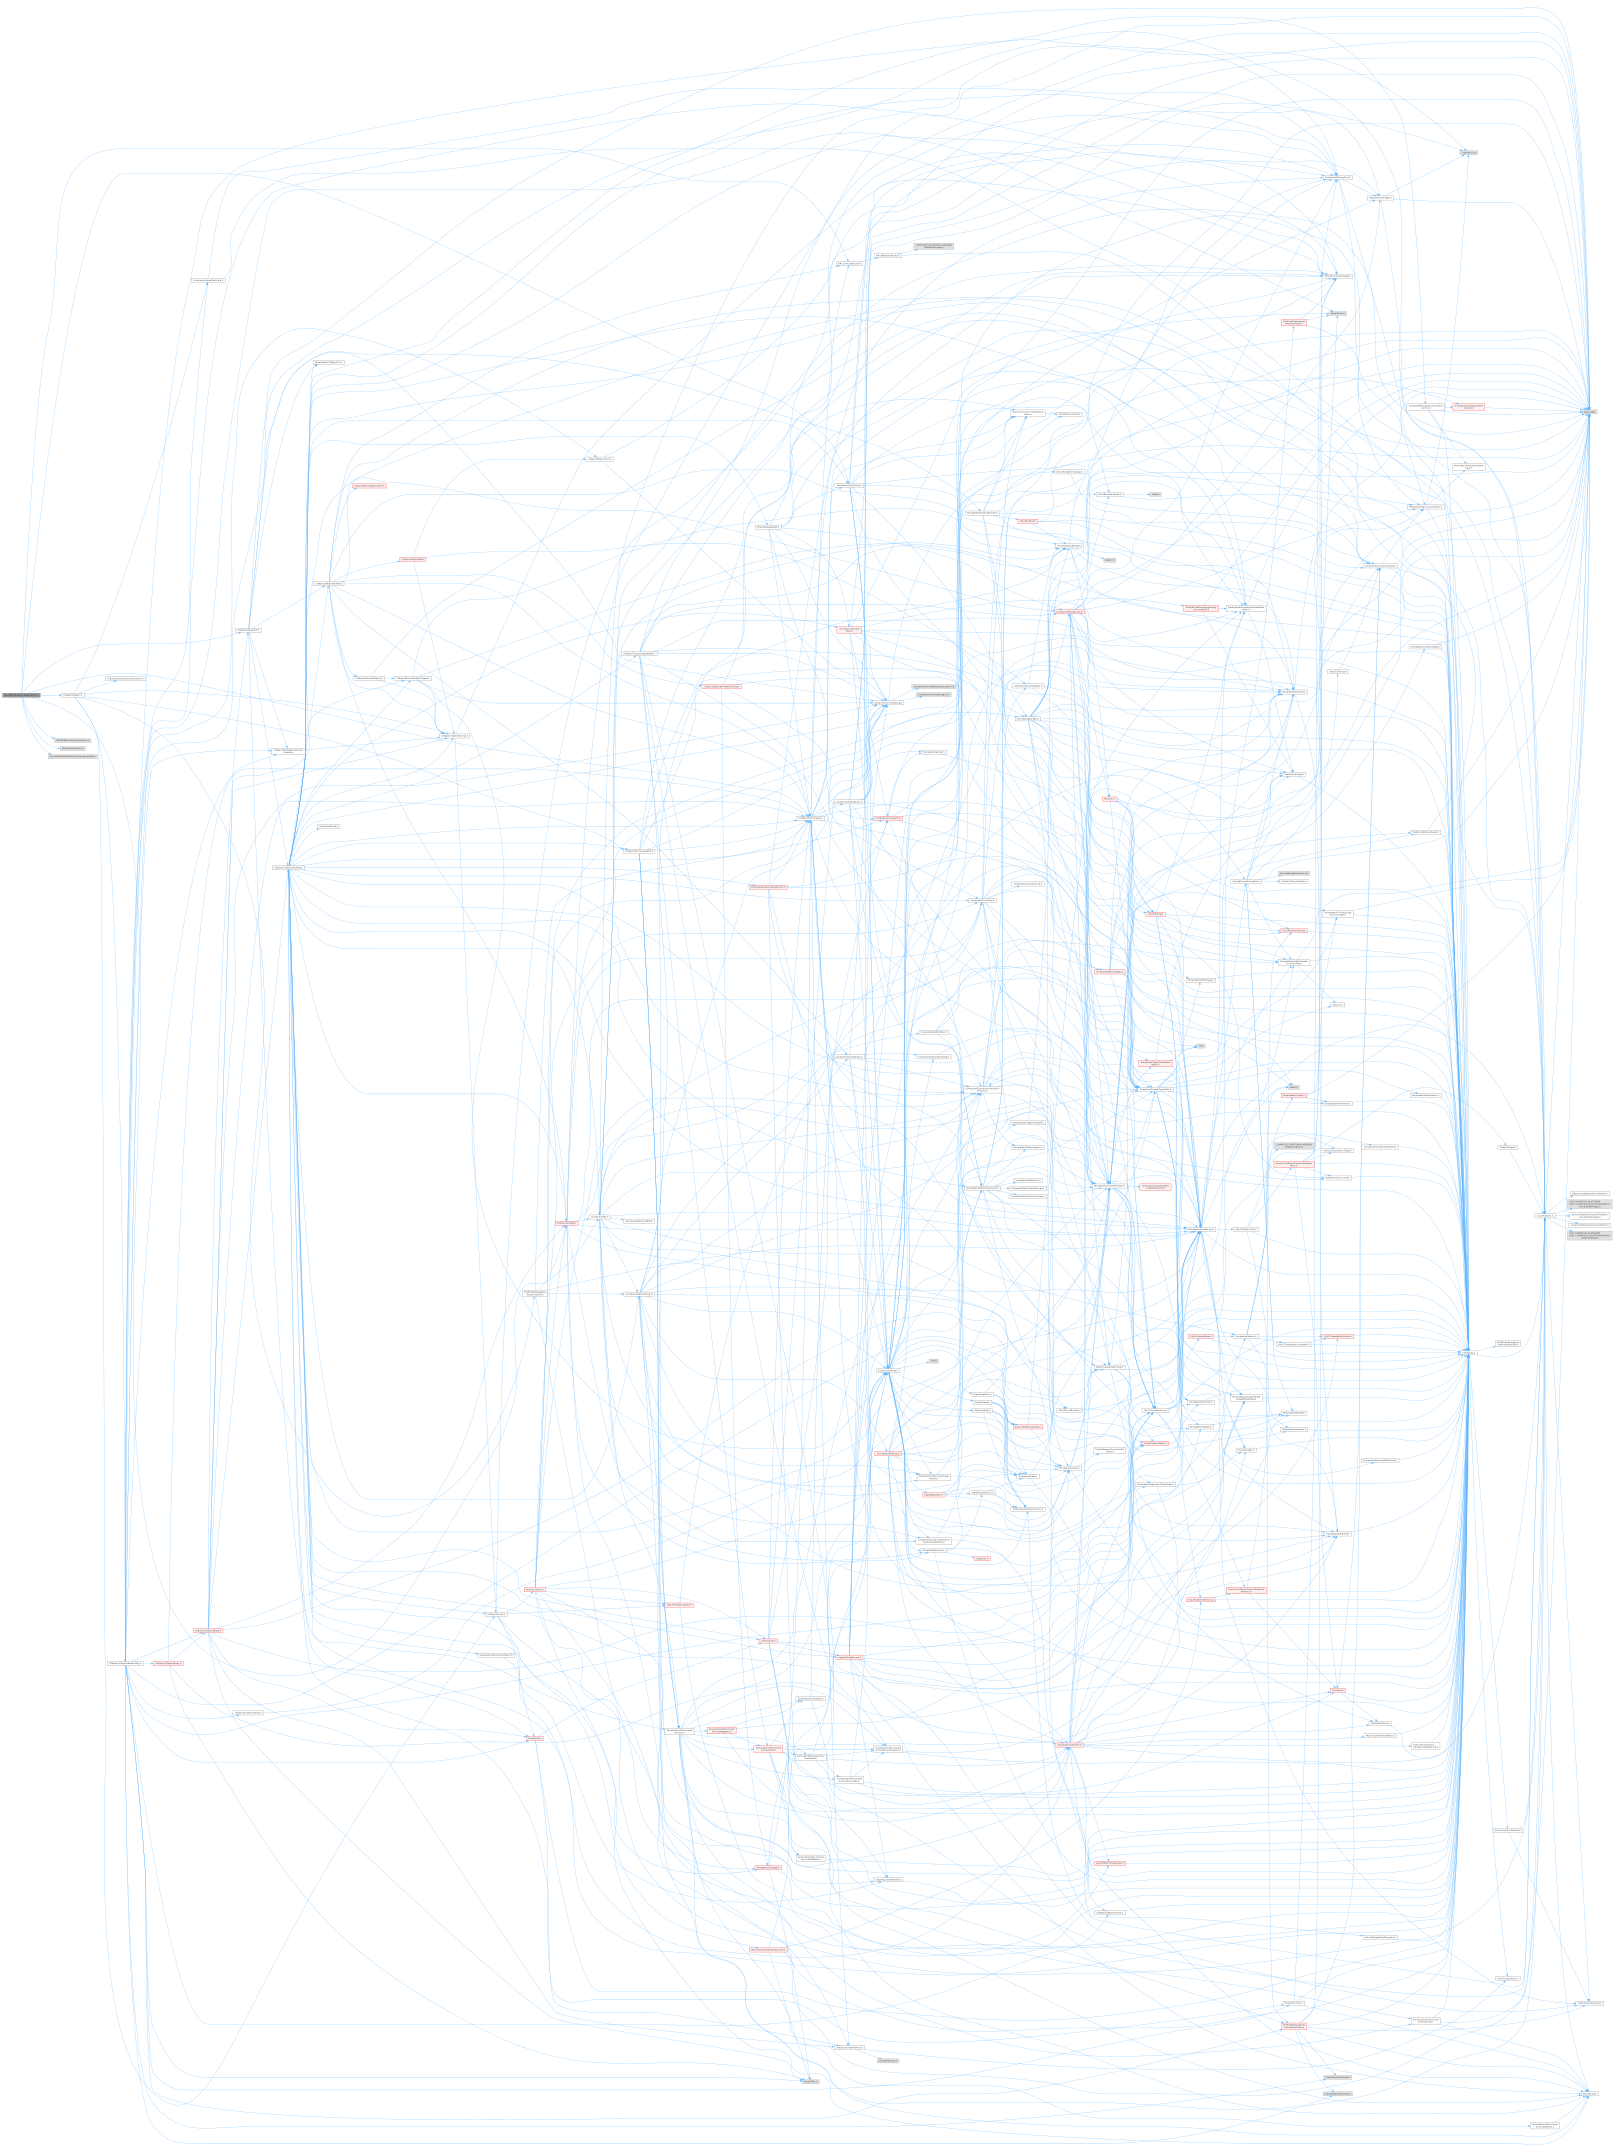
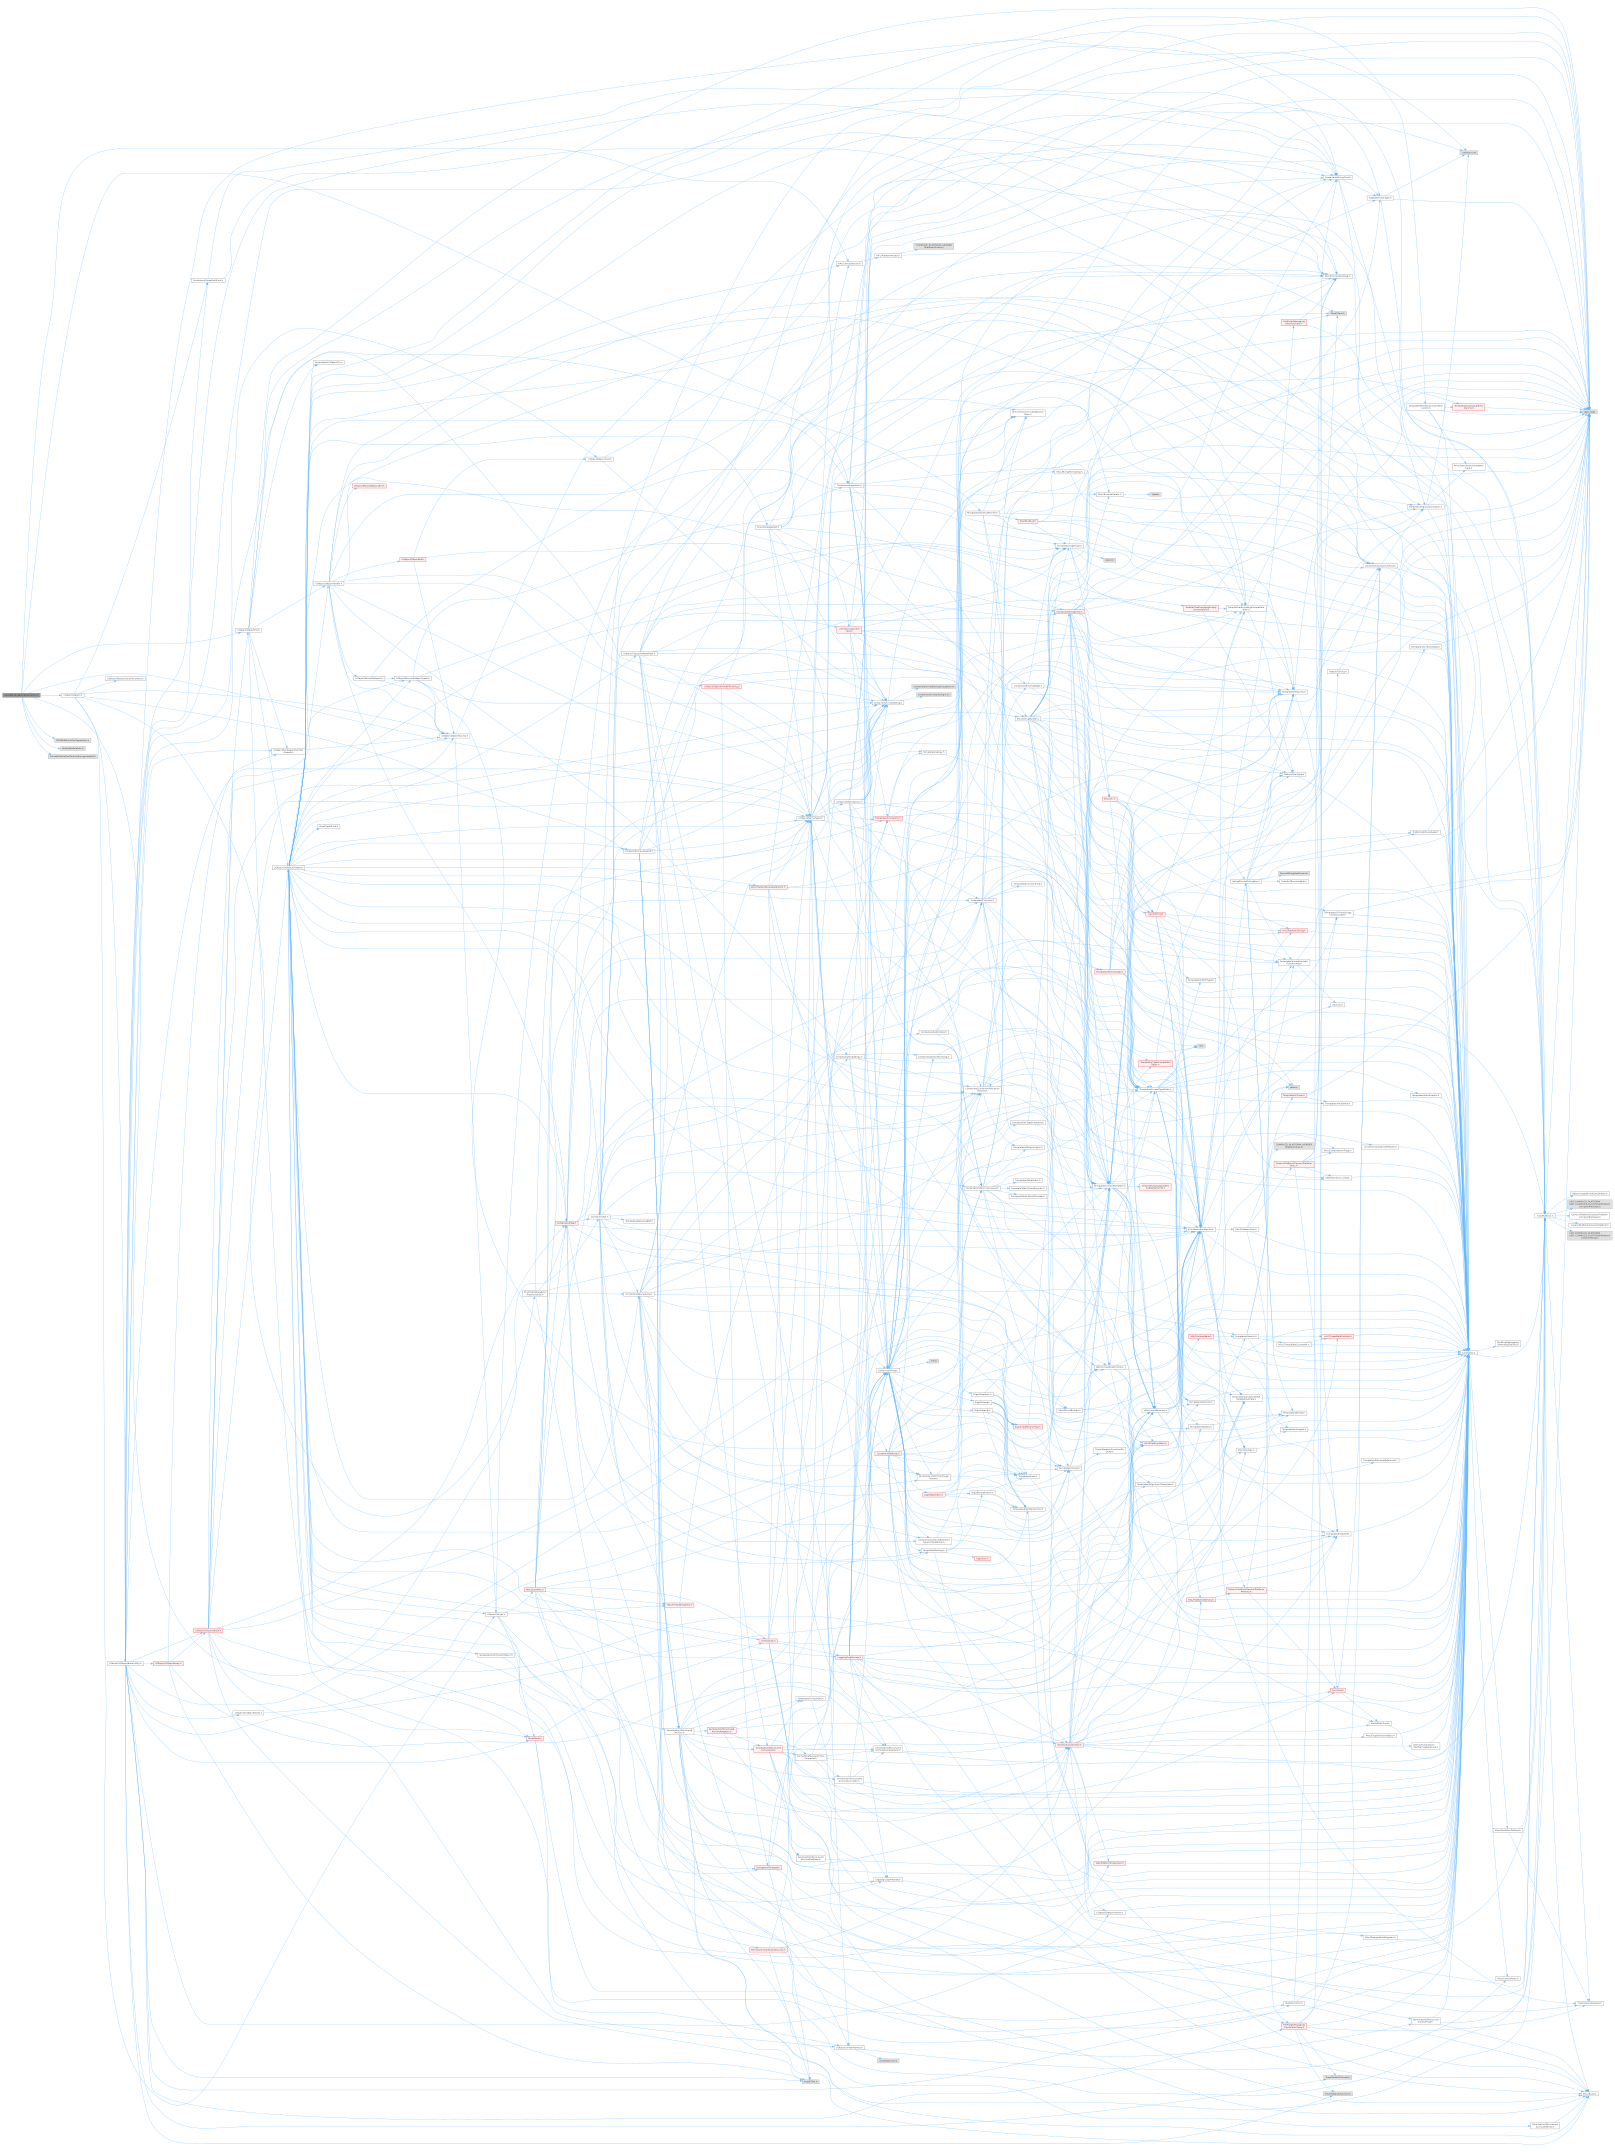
node "Misc/OptionalFwd.h": removed
node "Traits/IntType.h": removed
